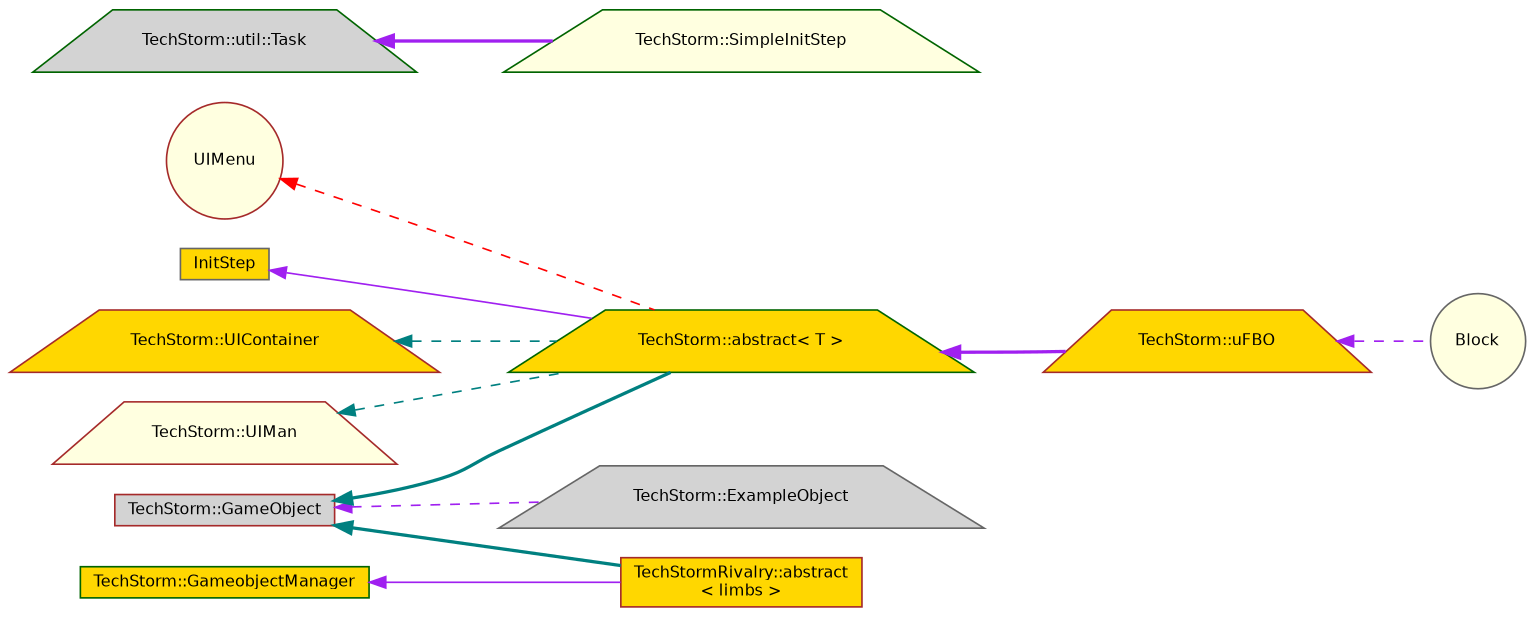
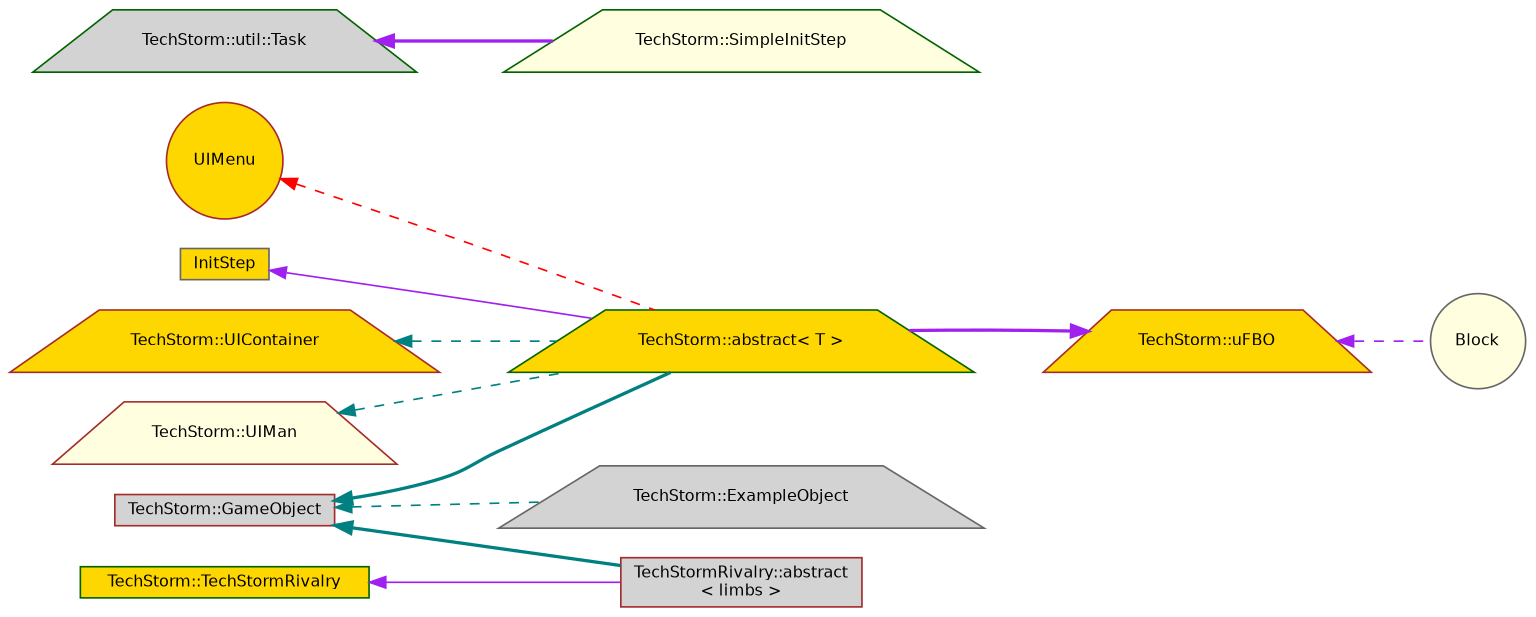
node "UIMenu": fillcolor lightyellow -> gold
edge "TechStorm::uFBO" -> "TechStorm::abstract< T >": reversed
edge "TechStorm::ExampleObject" -> "TechStorm::GameObject": color purple -> teal
node "TechStorm::GameobjectManager": label "TechStorm::GameobjectManager" -> "TechStorm::TechStormRivalry"
node "TechStormRivalry::abstract < limbs >": fillcolor gold -> lightgrey
